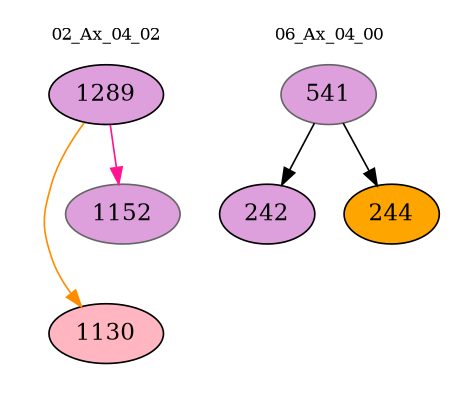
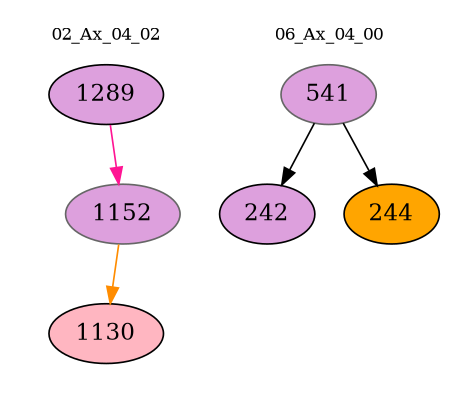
edge "1289" -> "1130": now "1152" -> "1130"
